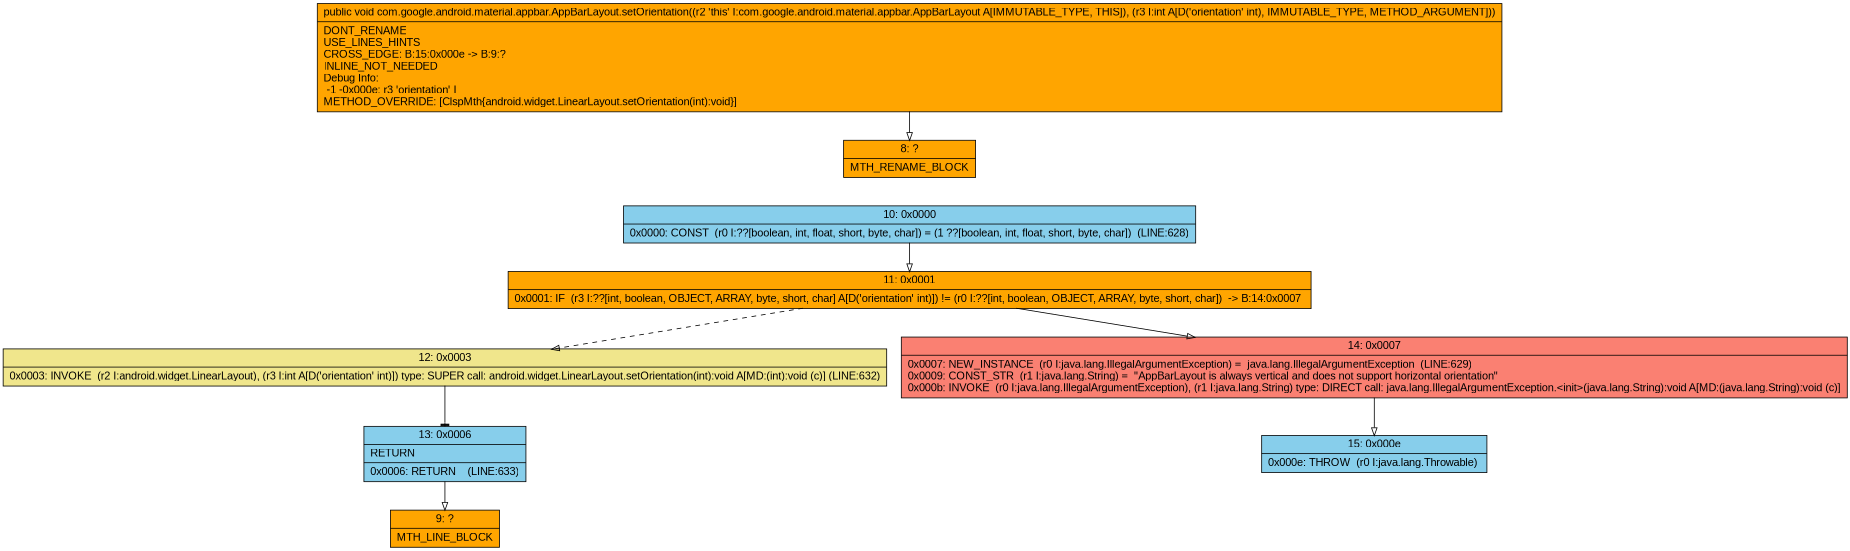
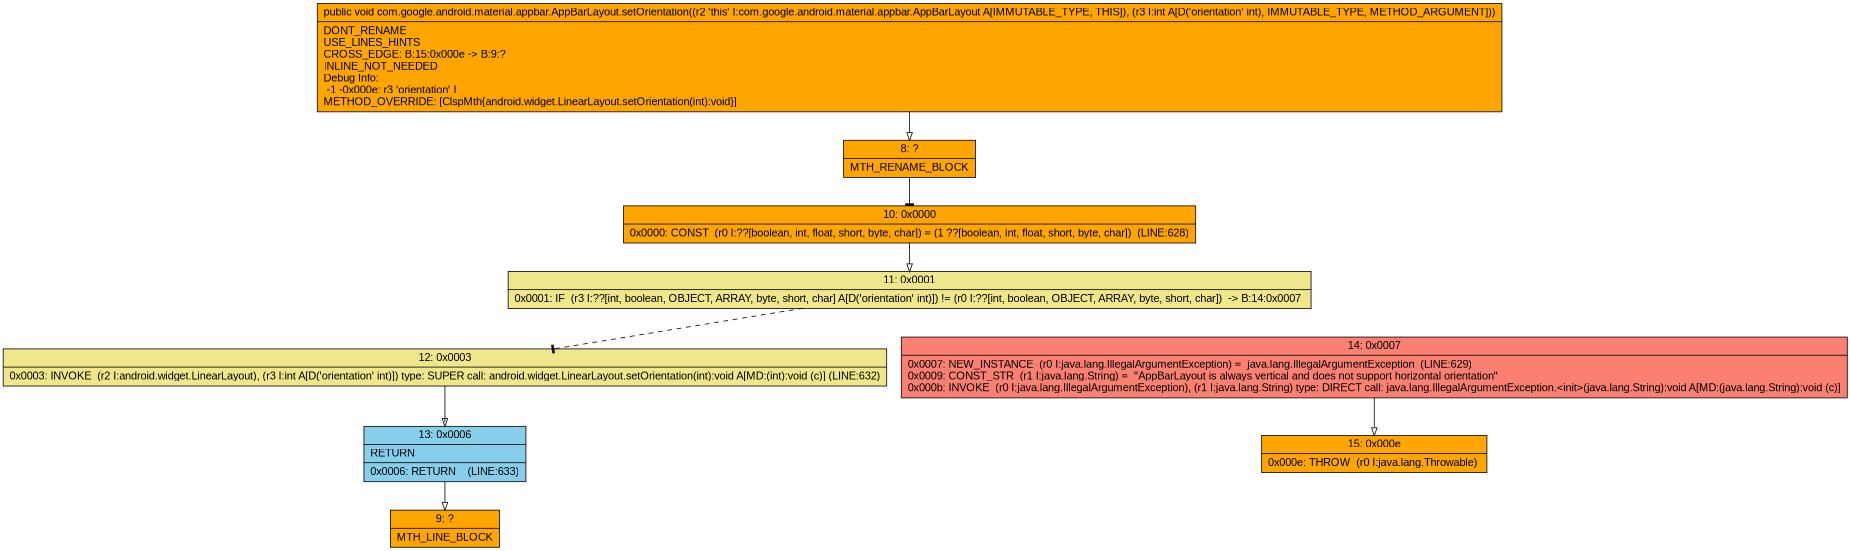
edge "8: ?" -> "10: 0x0000": added
node "10: 0x0000": fillcolor skyblue -> orange
node "11: 0x0001": fillcolor orange -> khaki
edge "11: 0x0001" -> "14: 0x0007": removed
edge "11: 0x0001" -> "12: 0x0003": arrowhead onormal -> tee
edge "12: 0x0003" -> "13: 0x0006": arrowhead tee -> onormal
node "15: 0x000e": fillcolor skyblue -> orange
